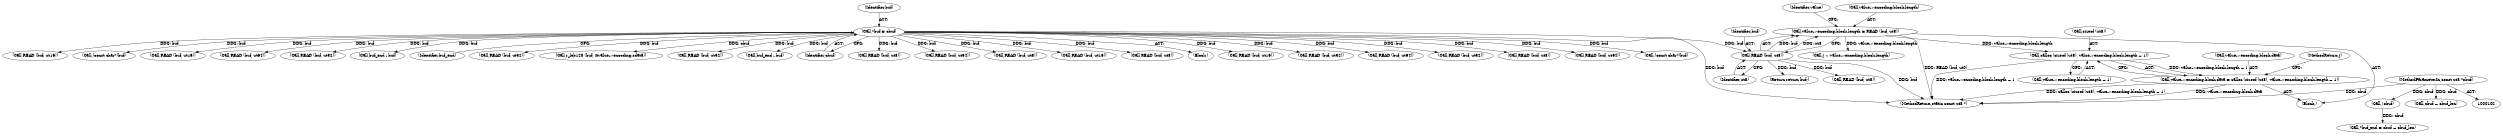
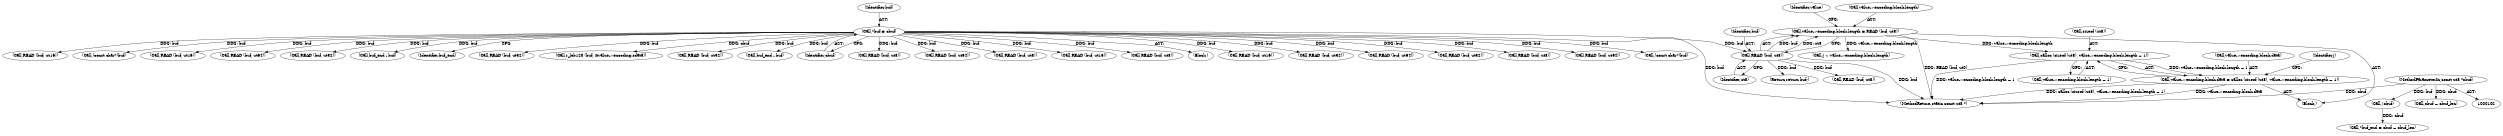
edge "(Identifier,buf_end)" -> "(Call,*buf = obuf)": reversed
node "(MethodReturn,j)": label "(MethodReturn,j)" -> "(Identifier,j)"
edge "(MethodParameterIn,const ut8 *obuf)" -> "(Call,!obuf)": label "DDG: obuf" -> "DDG: buf"
